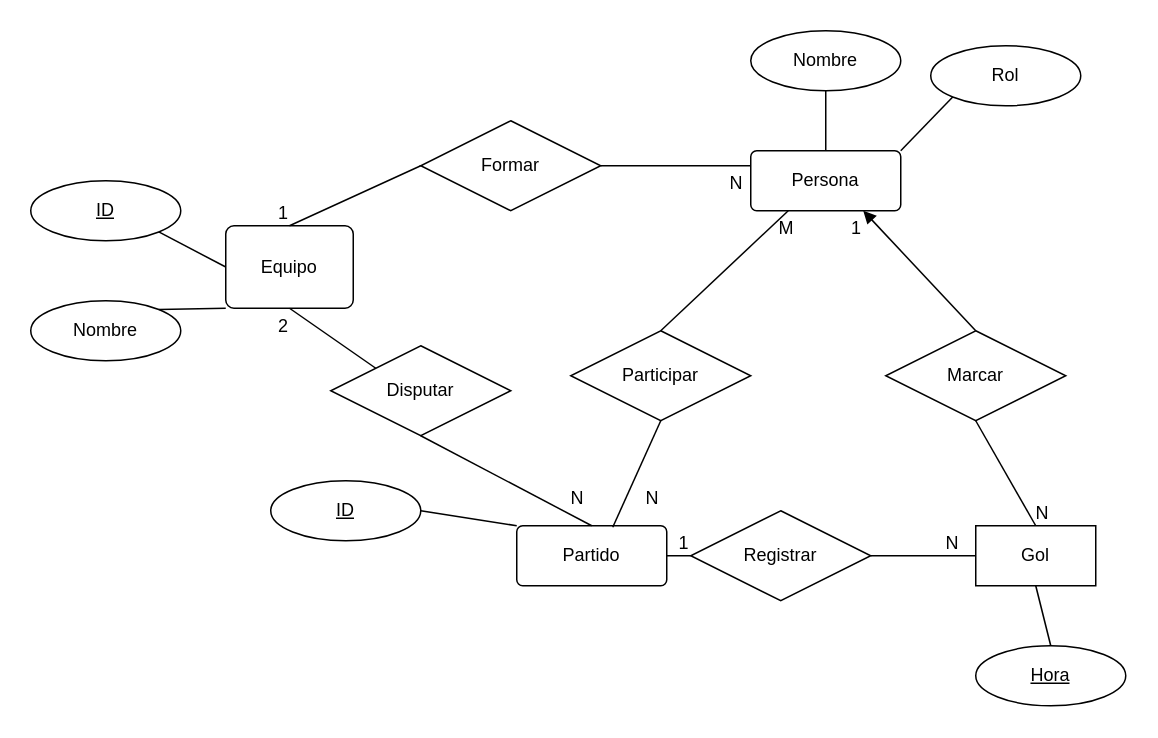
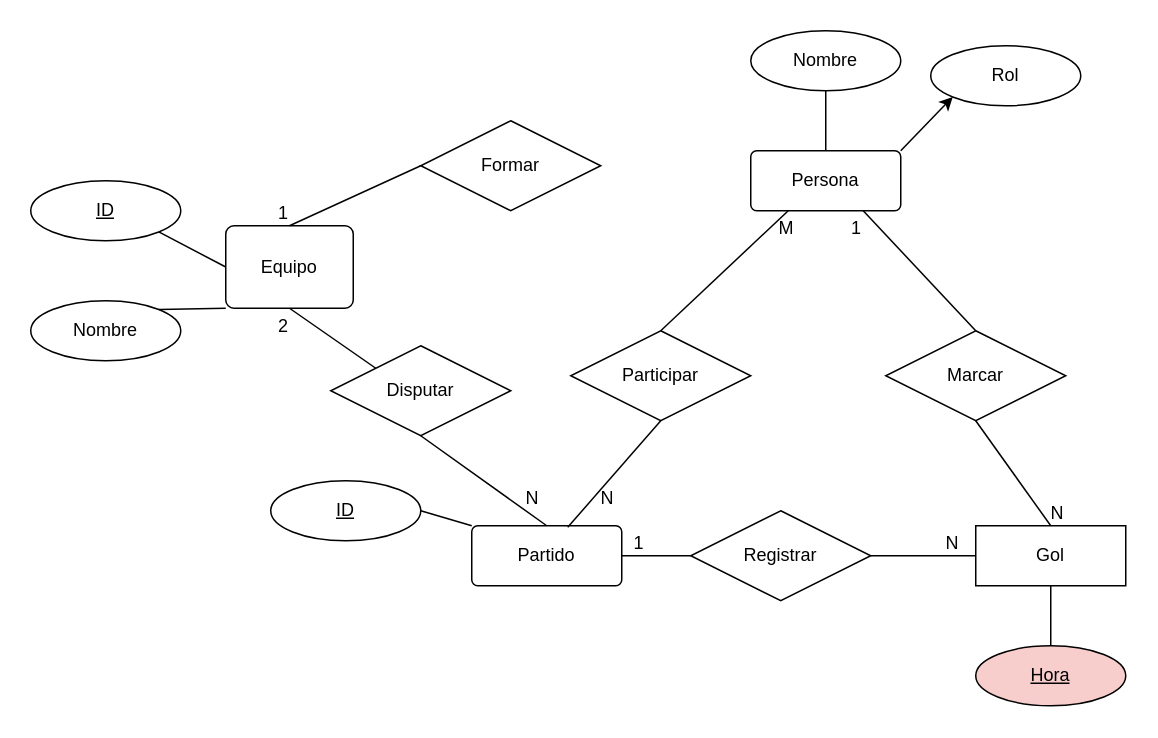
edge "Rol" -- "Persona": arrowhead none -> classic
edge "Formar" -- "Persona": removed, label "N"
edge "Marcar" -> "Persona": arrowhead block -> none
node "Partido": moved (592, 556) -> (547, 556)
node "Gol": size 120x60 -> 150x60
node "Hora": fillcolor #ffffff -> #f8cecc
